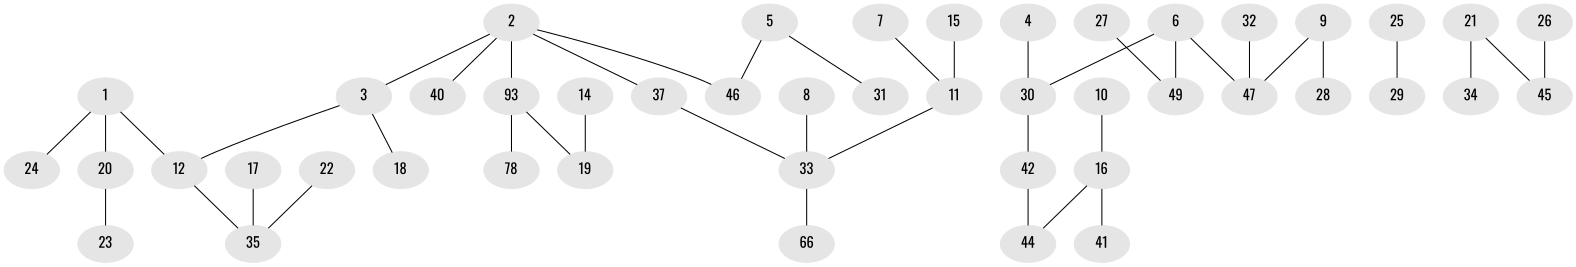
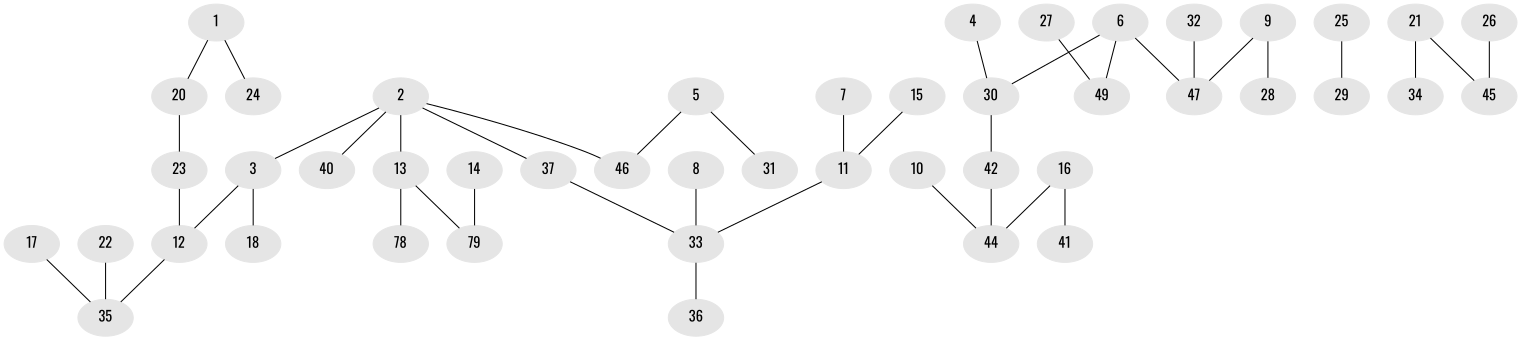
node "93": label "93" -> "13"
edge "1" -- "12": now "23" -- "12"
edge "10" -- "16": now "10" -- "44"
node "19": label "19" -> "79"
node "66": label "66" -> "36"
